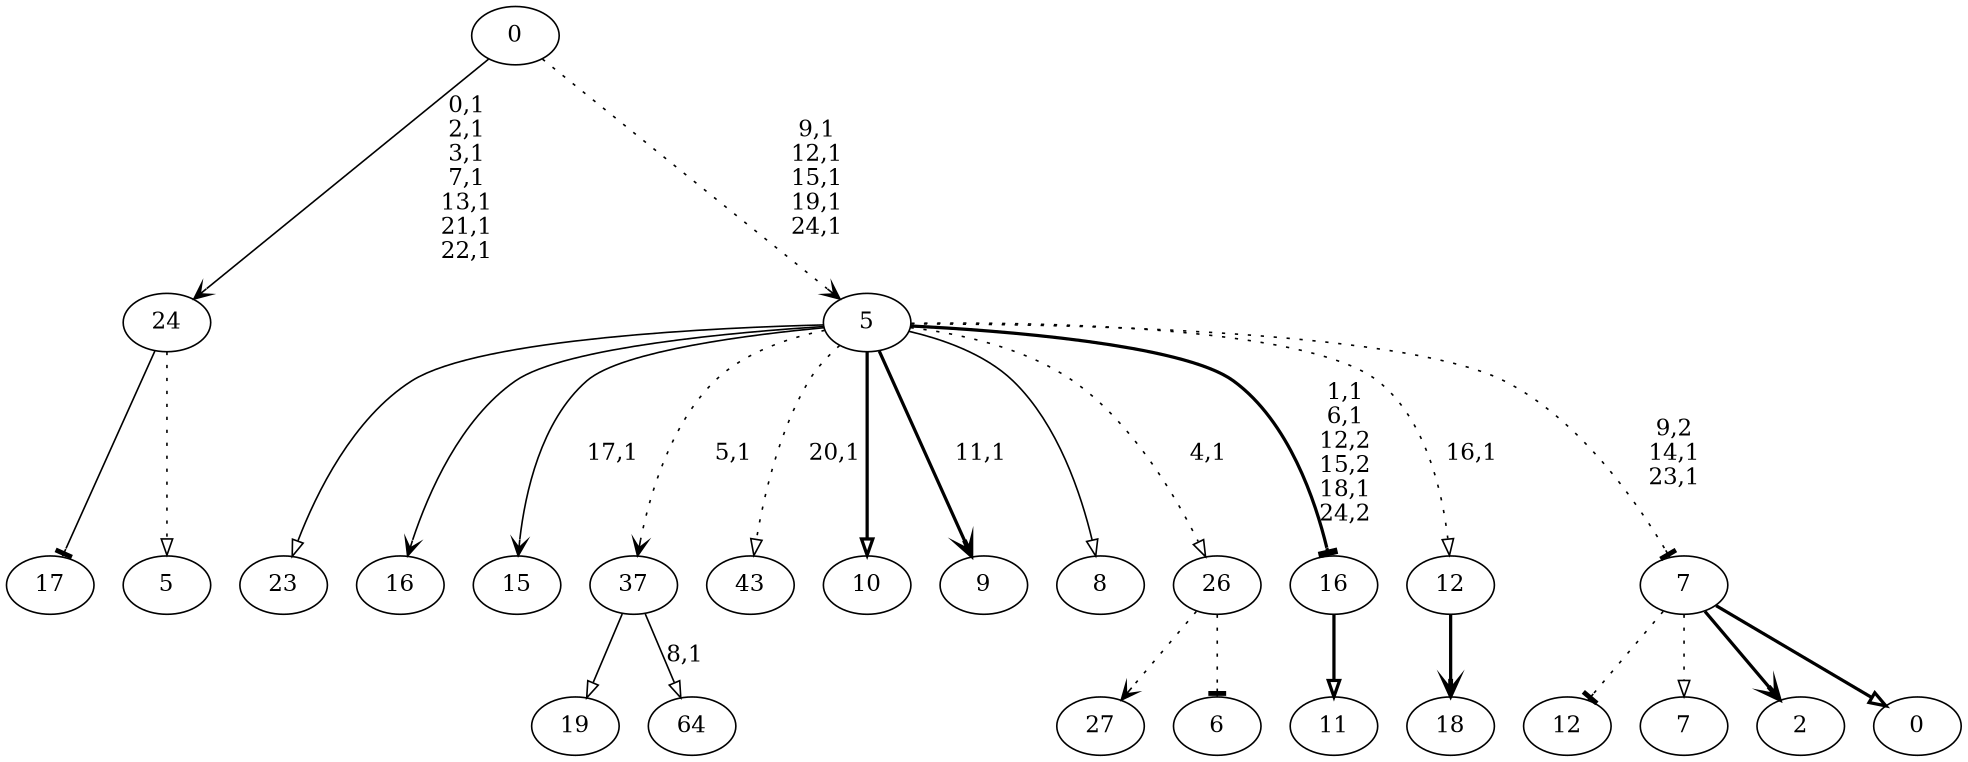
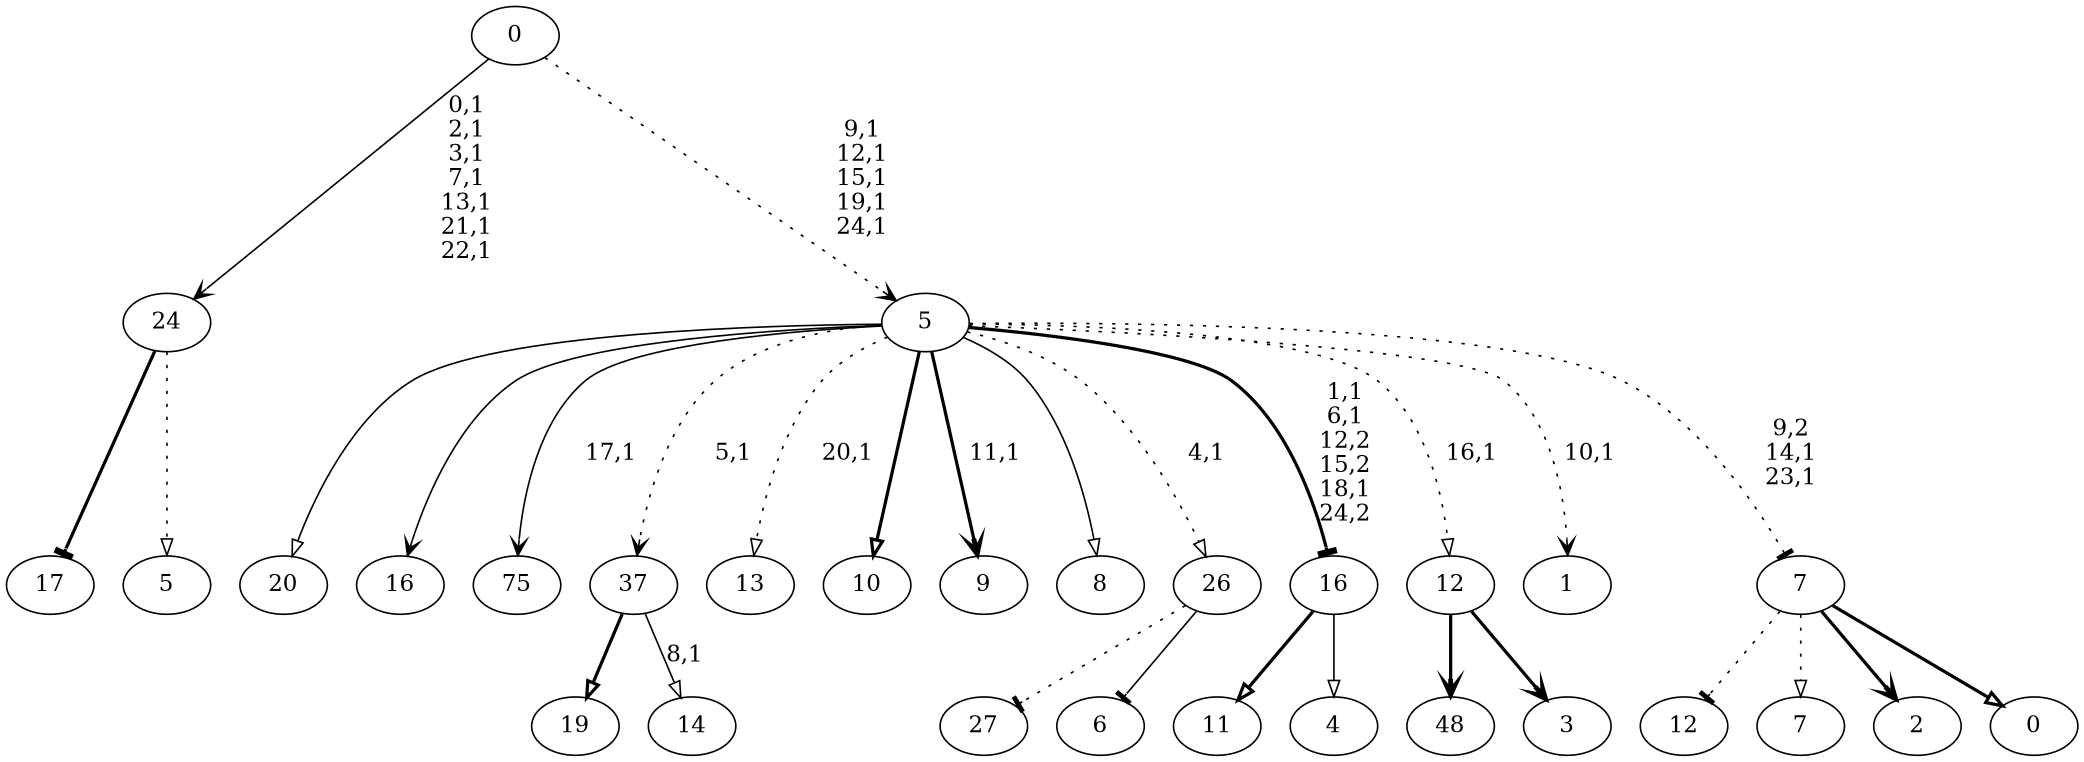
edge "24" -> "17": style solid -> bold
node "23": label "23" -> "20"
node "15": label "15" -> "75"
node "43": label "43" -> "13"
node "1": added
edge "37" -> "19": style solid -> bold
edge "26" -> "27": arrowhead vee -> tee
edge "26" -> "6": style dotted -> solid
node "64": label "64" -> "14"
node "4": added
node "18": label "18" -> "48"
node "3": added
